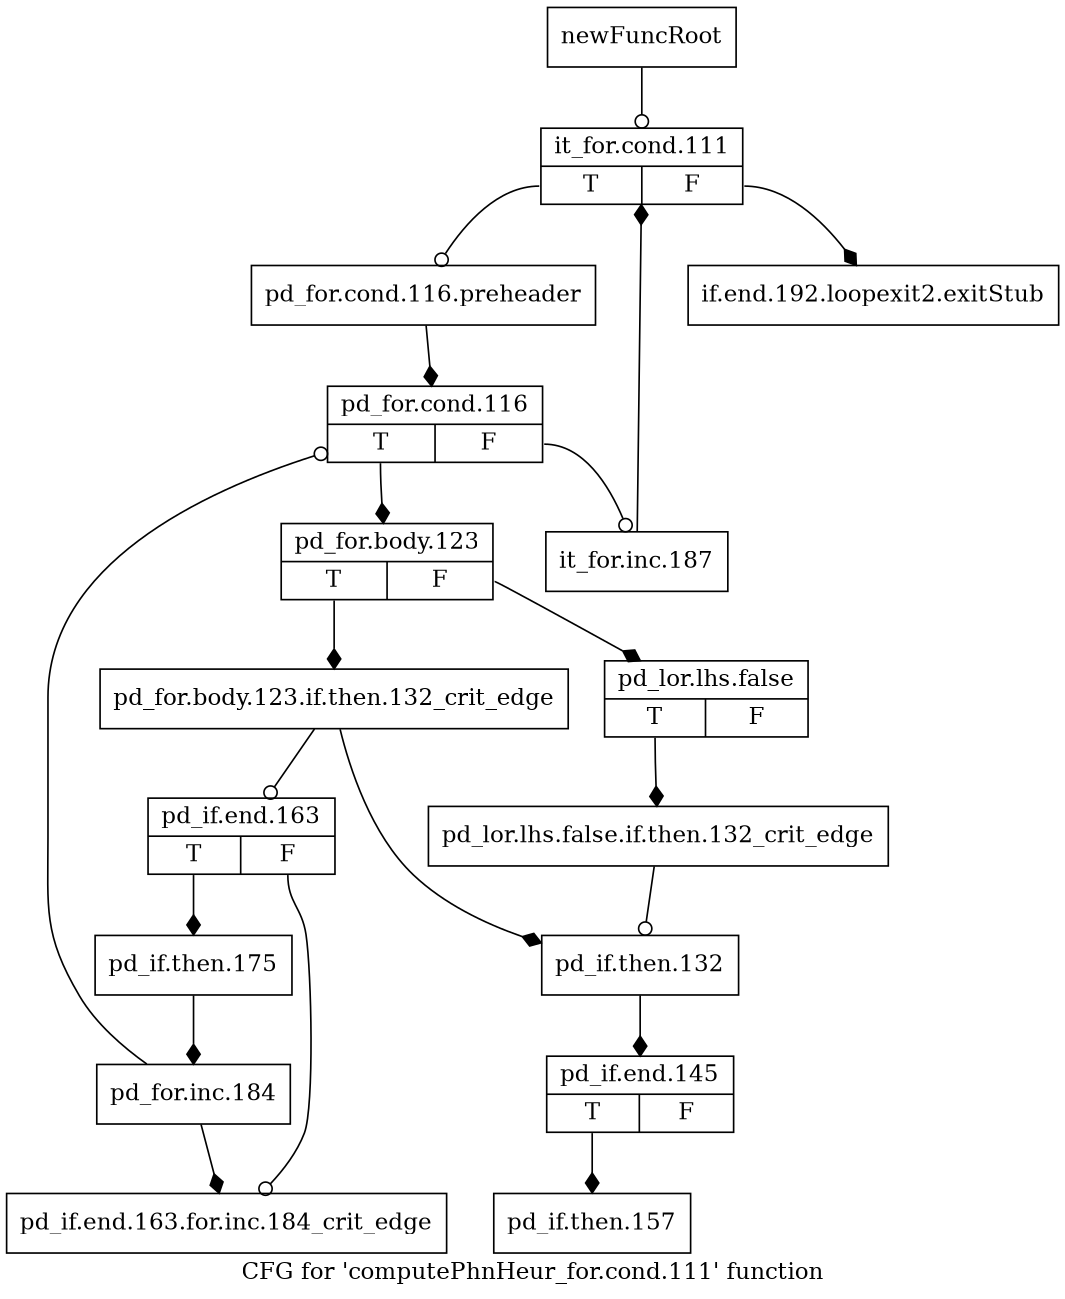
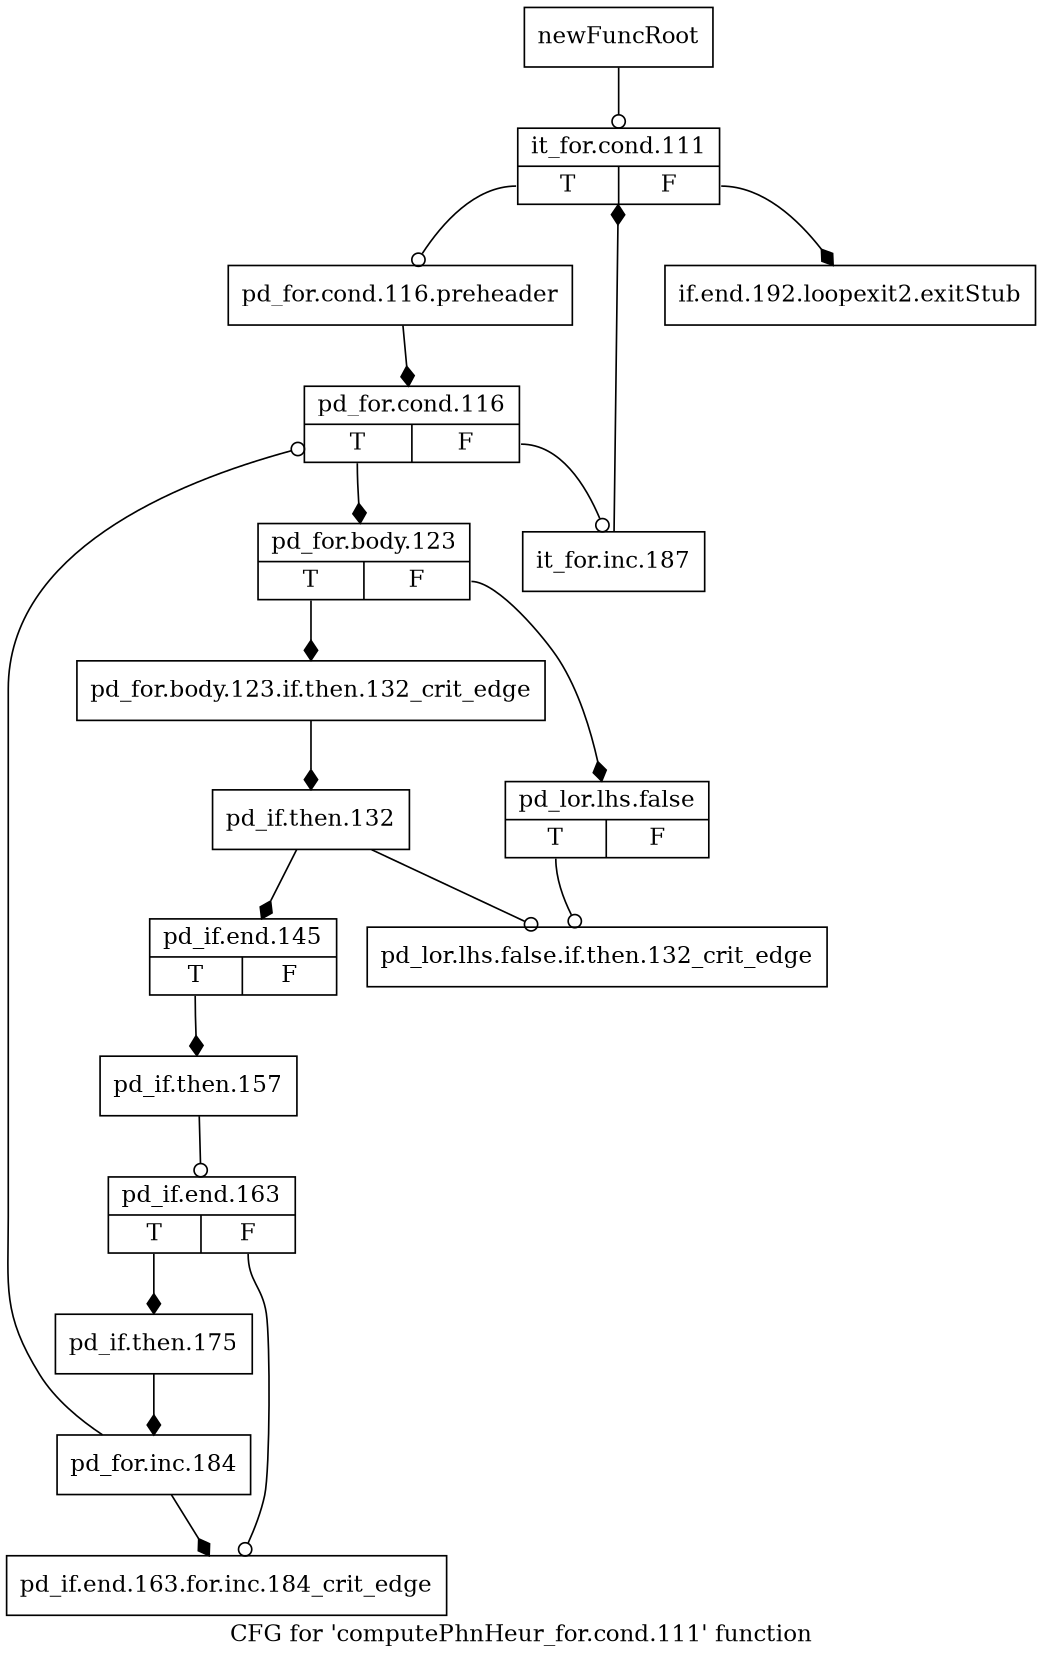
edge "pd_for.body.123.if.then.132_crit_edge" -> "pd_if.end.163": now "pd_if.then.157" -> "pd_if.end.163"
edge "pd_lor.lhs.false" -> "pd_lor.lhs.false.if.then.132_crit_edge": arrowhead diamond -> odot
edge "pd_lor.lhs.false.if.then.132_crit_edge" -> "pd_if.then.132": reversed
